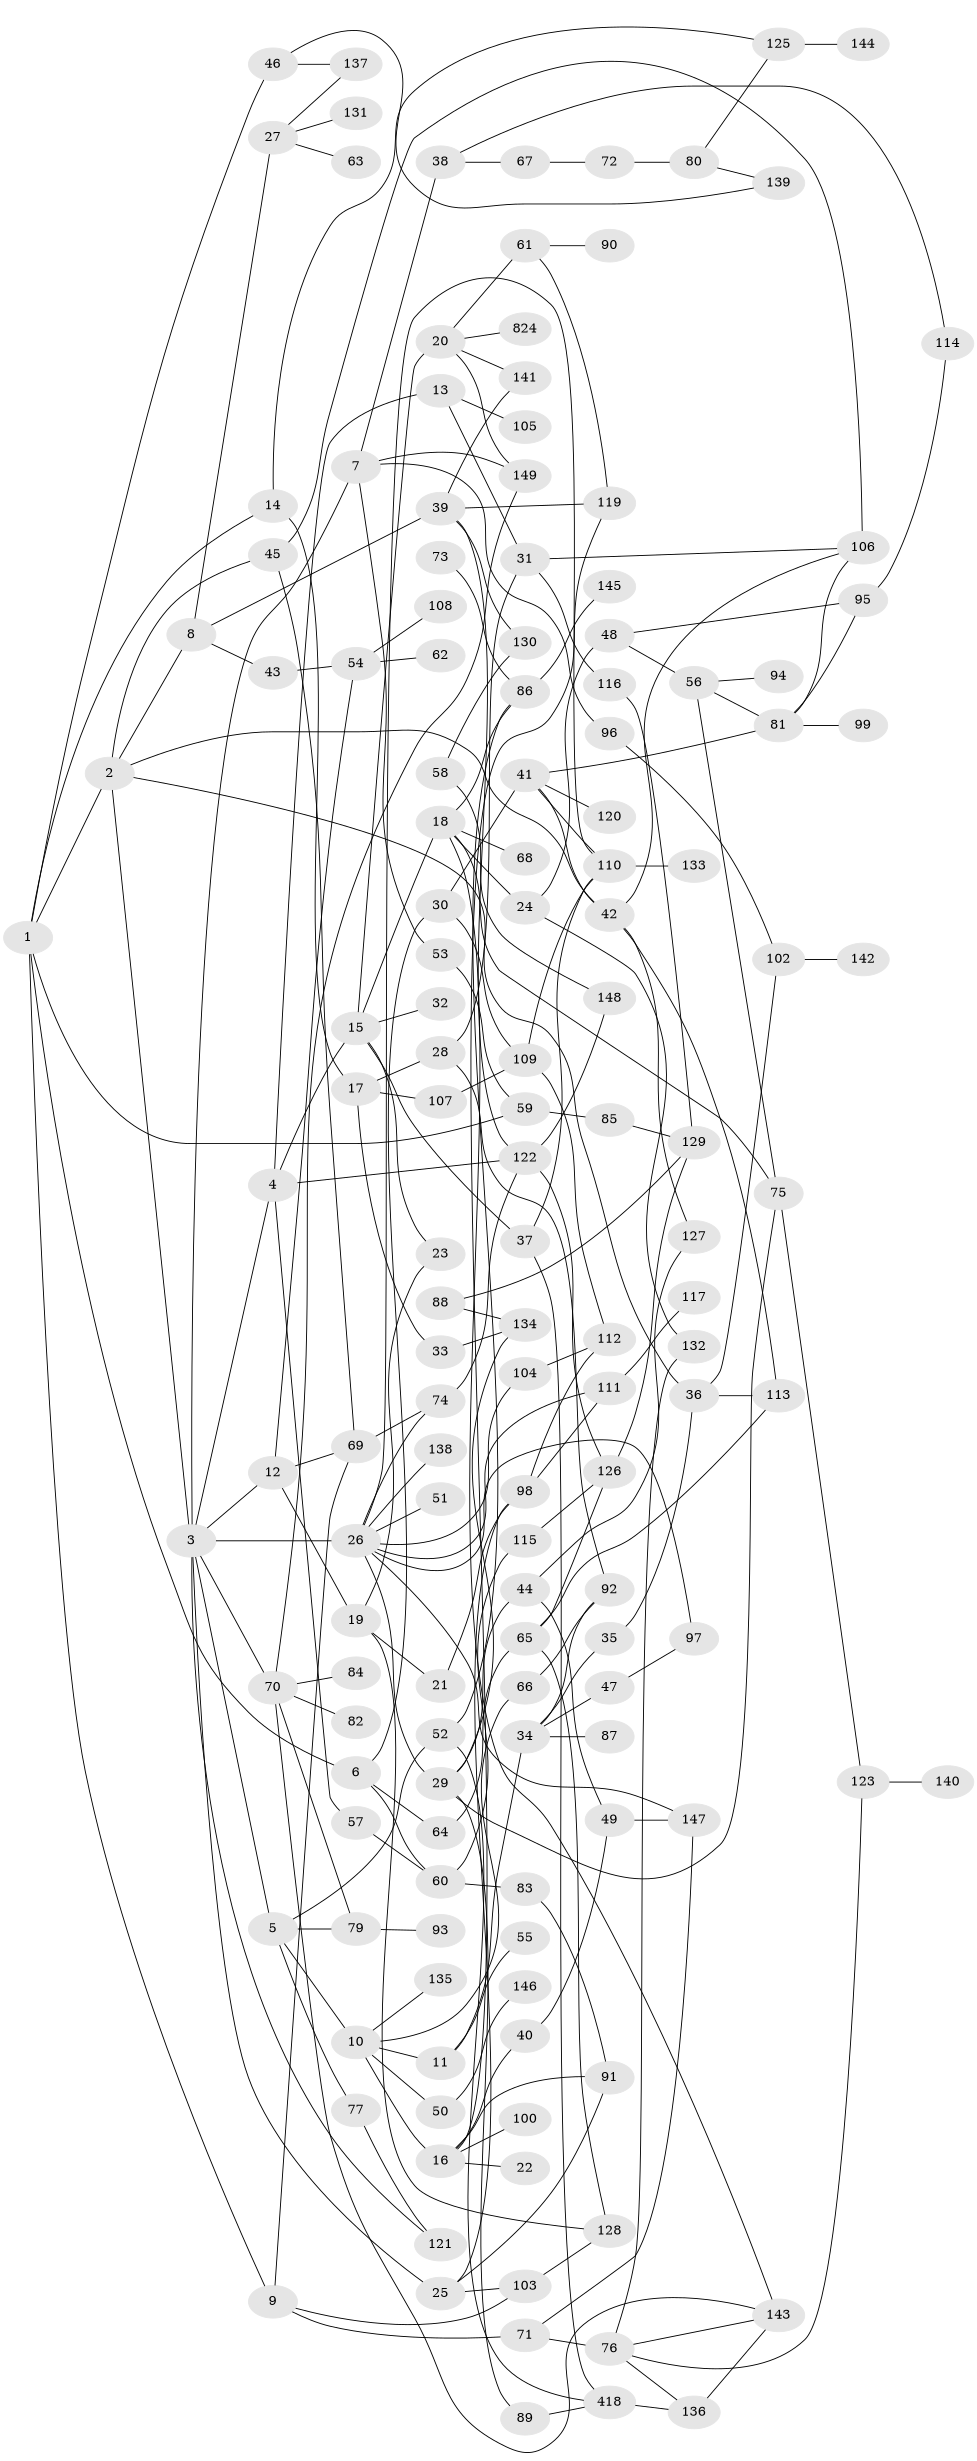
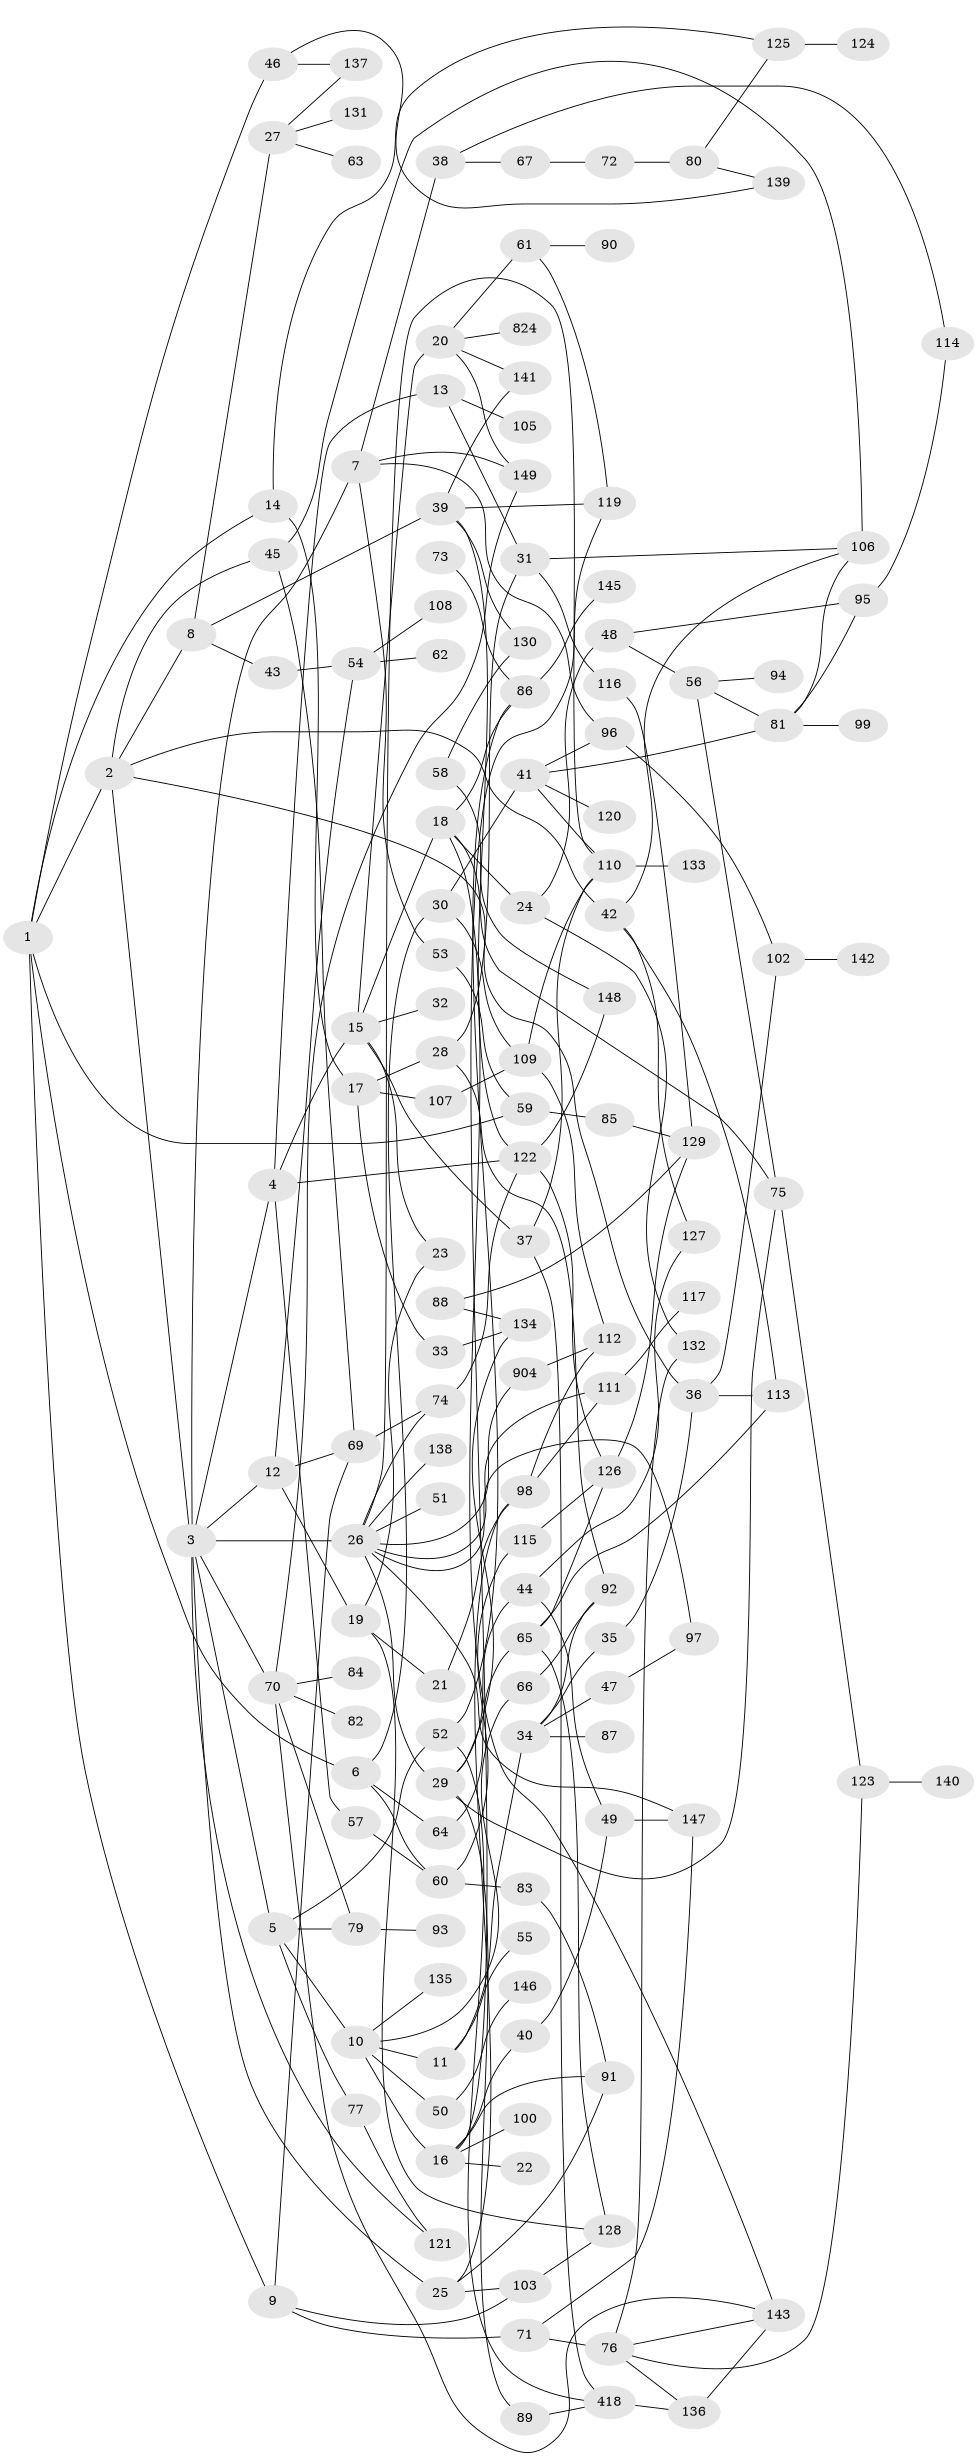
node "144": label "144" -> "124"
edge "41" -- "42": now "41" -- "96"
node "68": removed
node "104": label "104" -> "904"
